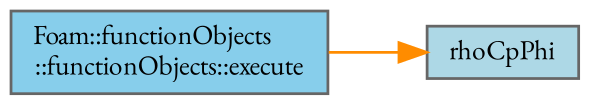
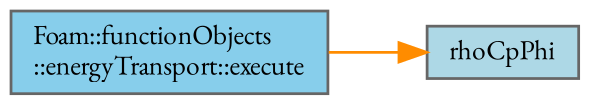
node "Foam::functionObjects ::functionObjects::execute": label "Foam::functionObjects ::functionObjects::execute" -> "Foam::functionObjects ::energyTransport::execute"
